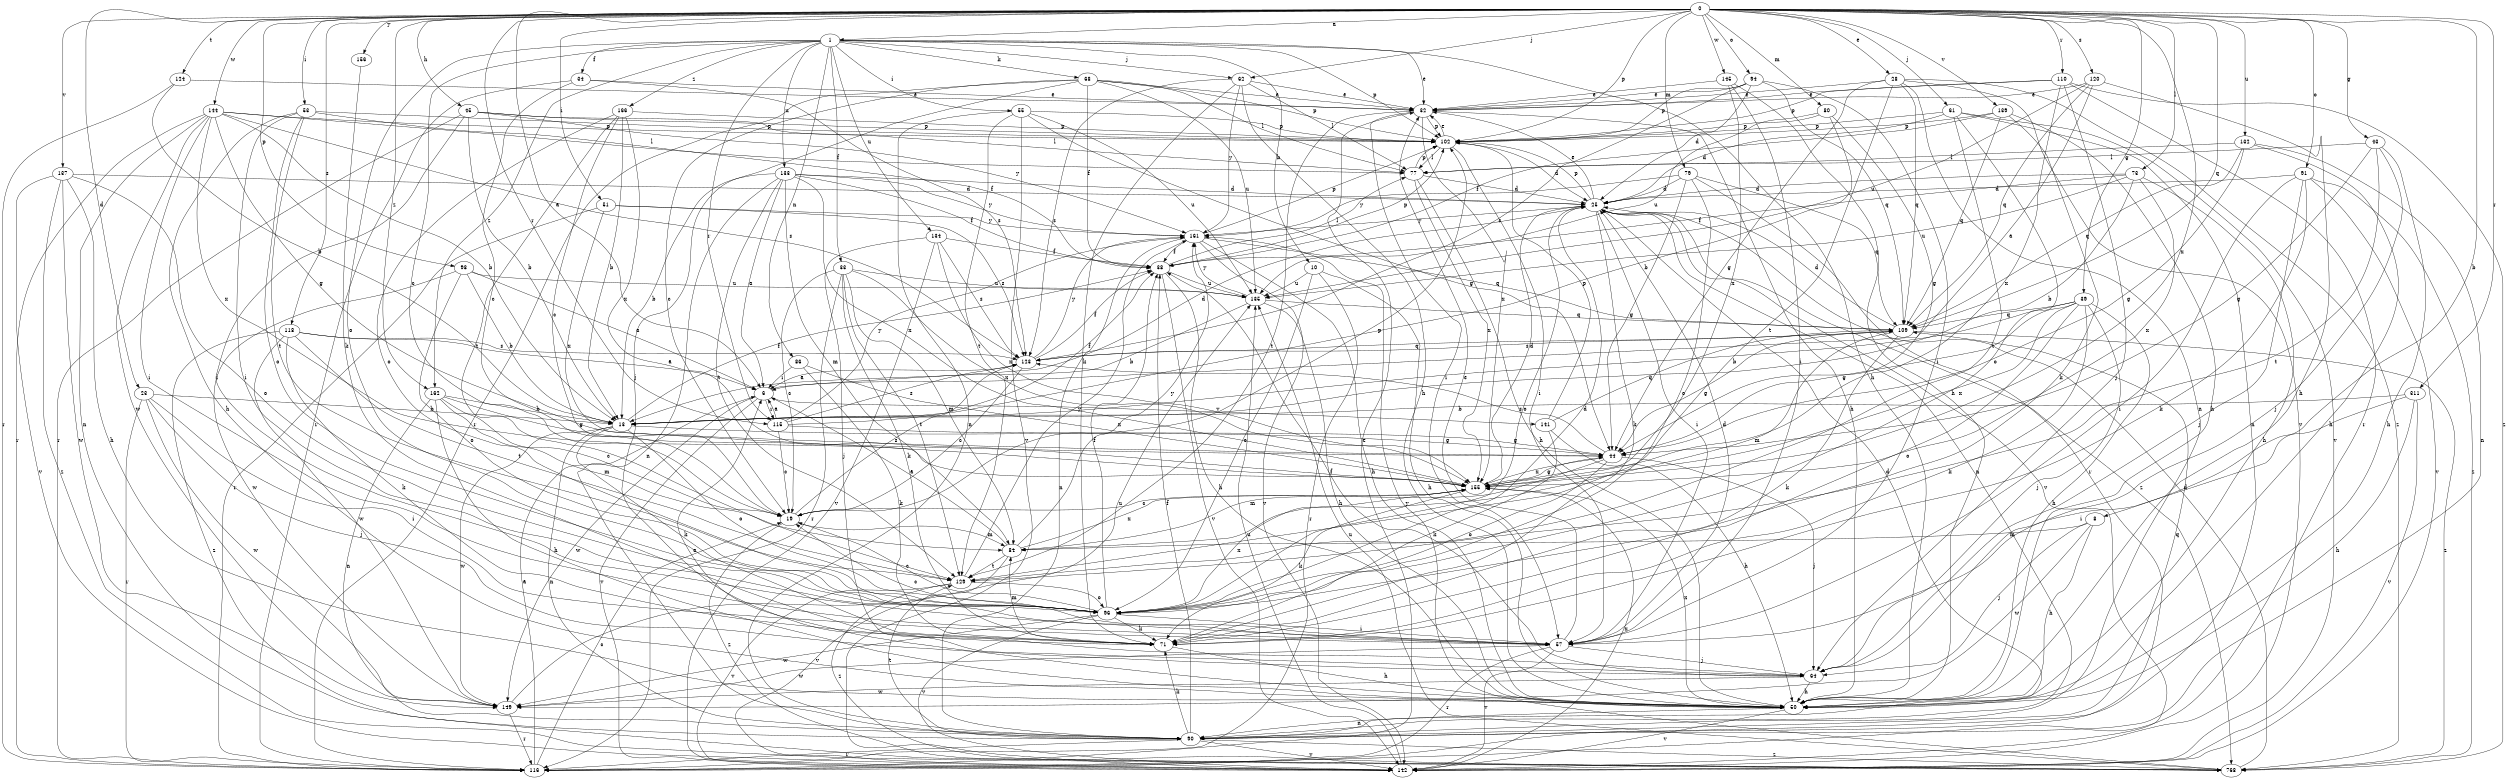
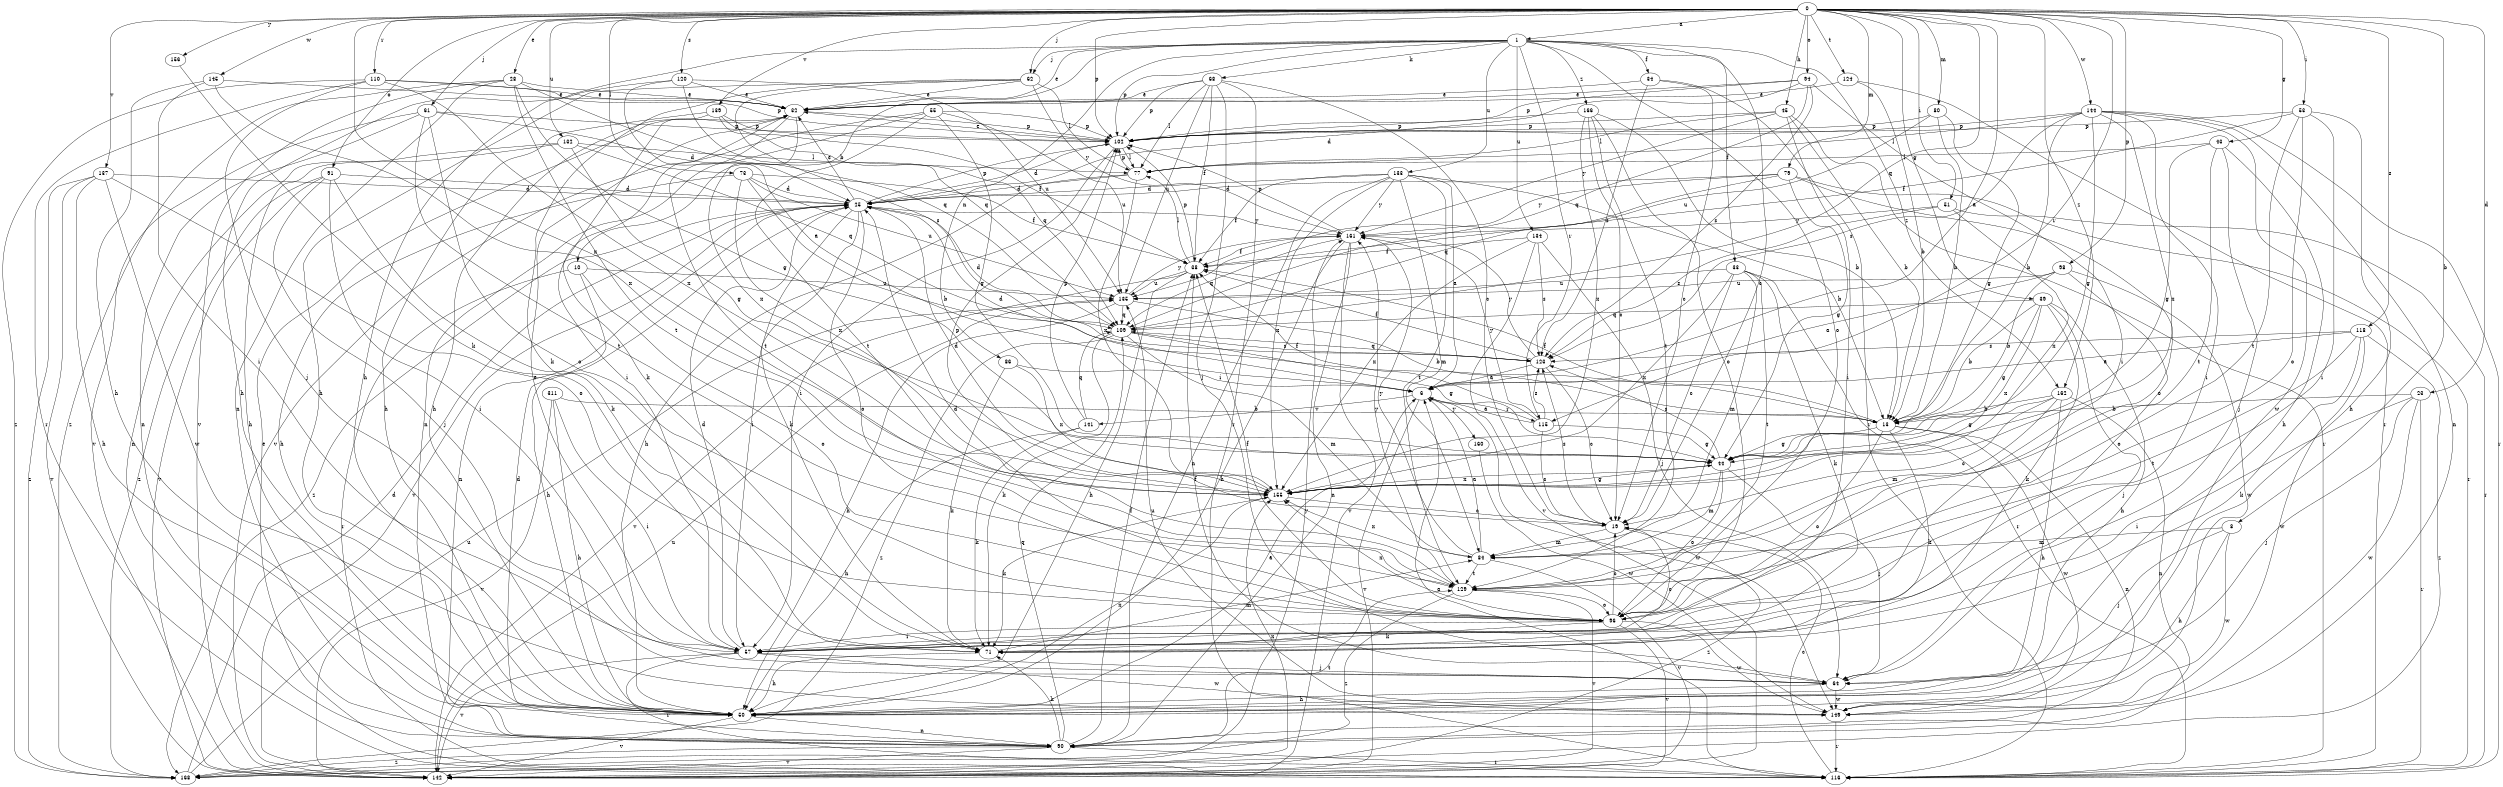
edge "0" -> "311": removed, label "r"
edge "1" -> "55": removed, label "i"
node "160": added
edge "39" -> "96": removed, label "o"
node "768": label "768" -> "168"
